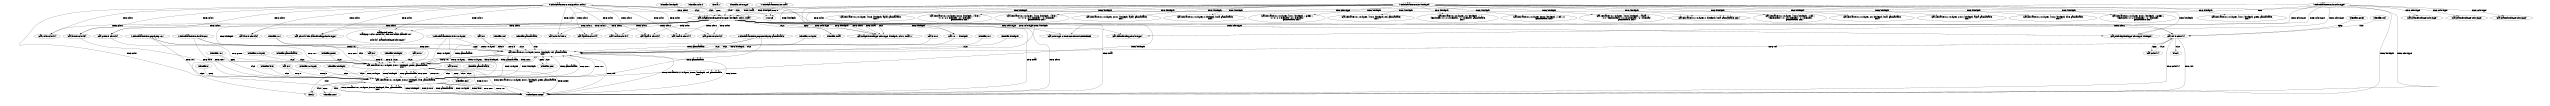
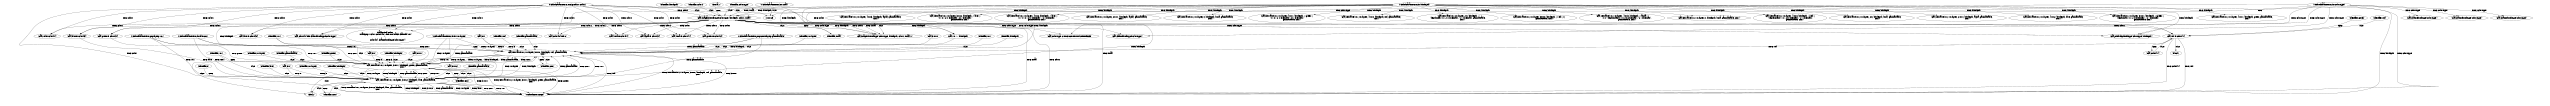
edge "(MethodParameterIn,int small)" -> "1000129": label "DDG: x" -> "AST: "
node "(Call,alpha = colors[4])": removed
